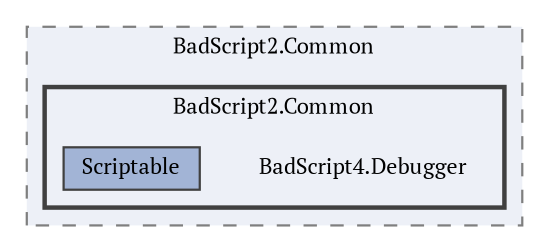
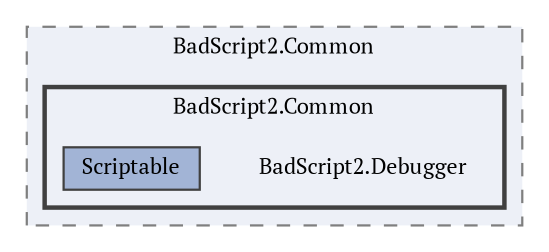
node "BadScript4.Debugger": label "BadScript4.Debugger" -> "BadScript2.Debugger"
